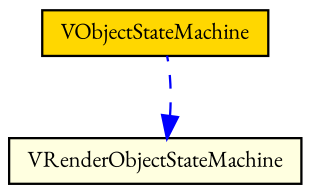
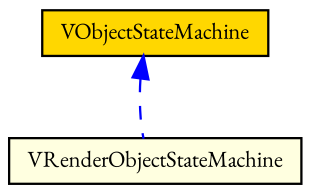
edge "VObjectStateMachine" -> "VRenderObjectStateMachine": reversed
